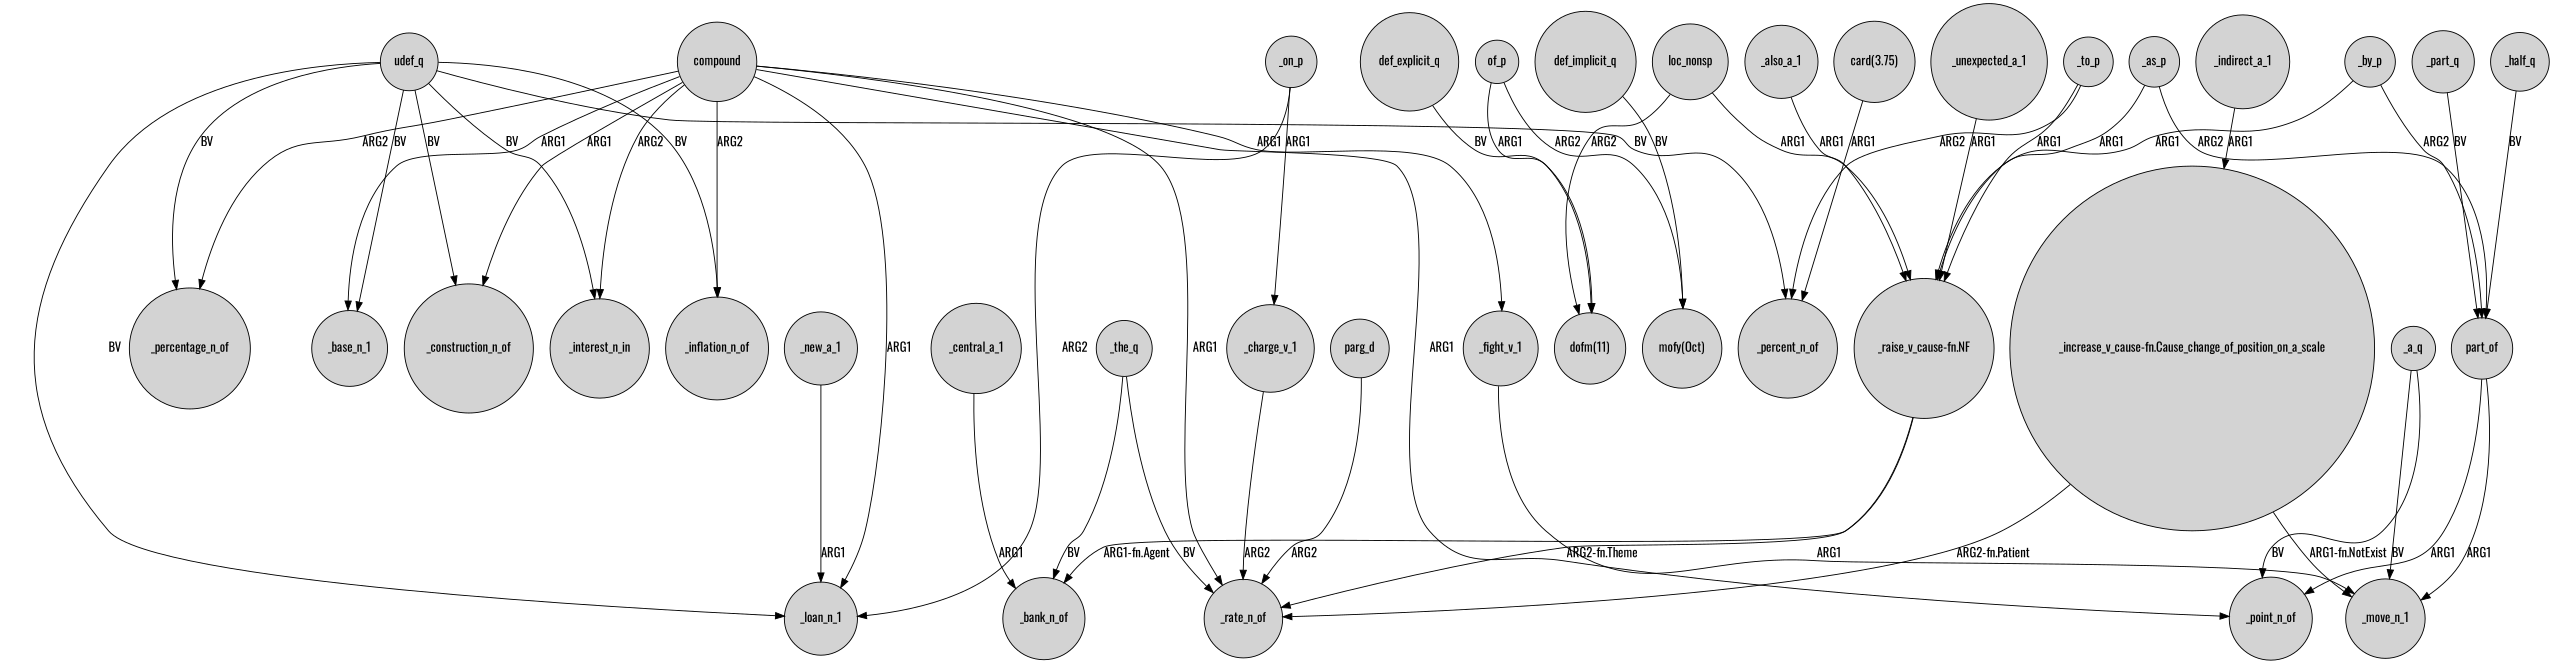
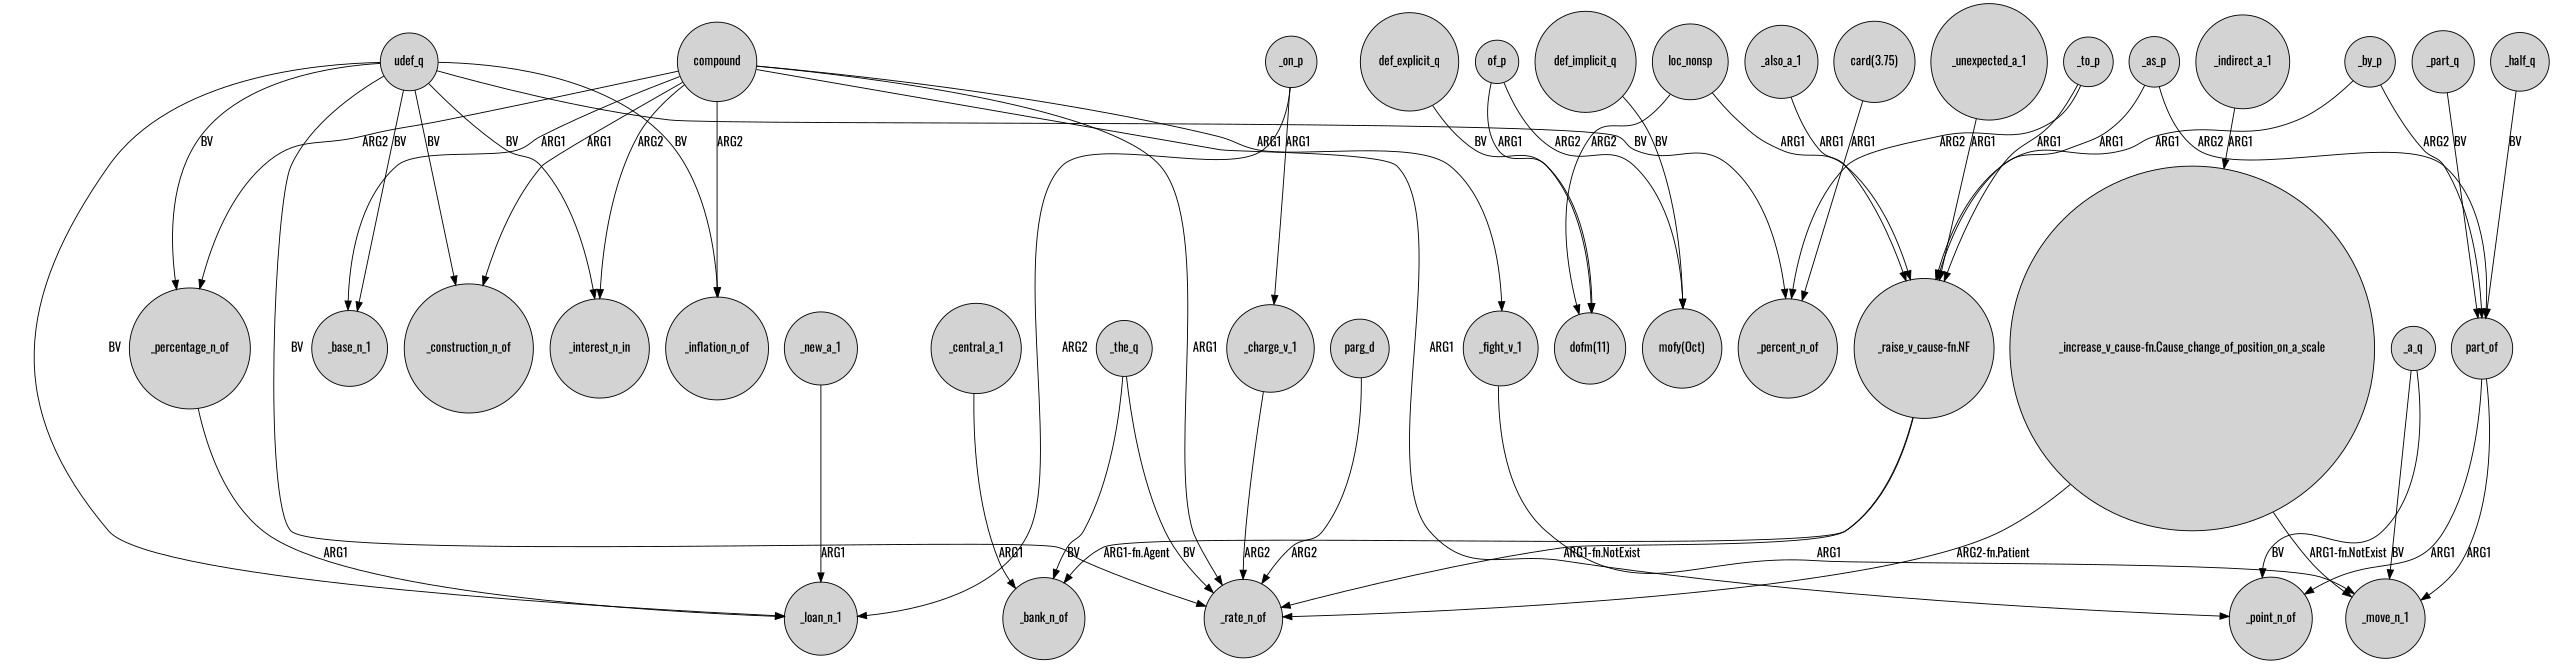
edge "compound" -> "_loan_n_1": now "_percentage_n_of" -> "_loan_n_1"
edge "udef_q" -> "_rate_n_of": added, label "BV"
edge "_raise_v_cause-fn.NF" -> "_rate_n_of": label "ARG2-fn.Theme" -> "ARG1-fn.NotExist"
